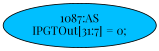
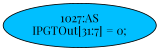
node "1087:AS IPGTOut[31:7] = 0;": label "1087:AS IPGTOut[31:7] = 0;" -> "1027:AS IPGTOut[31:7] = 0;"
